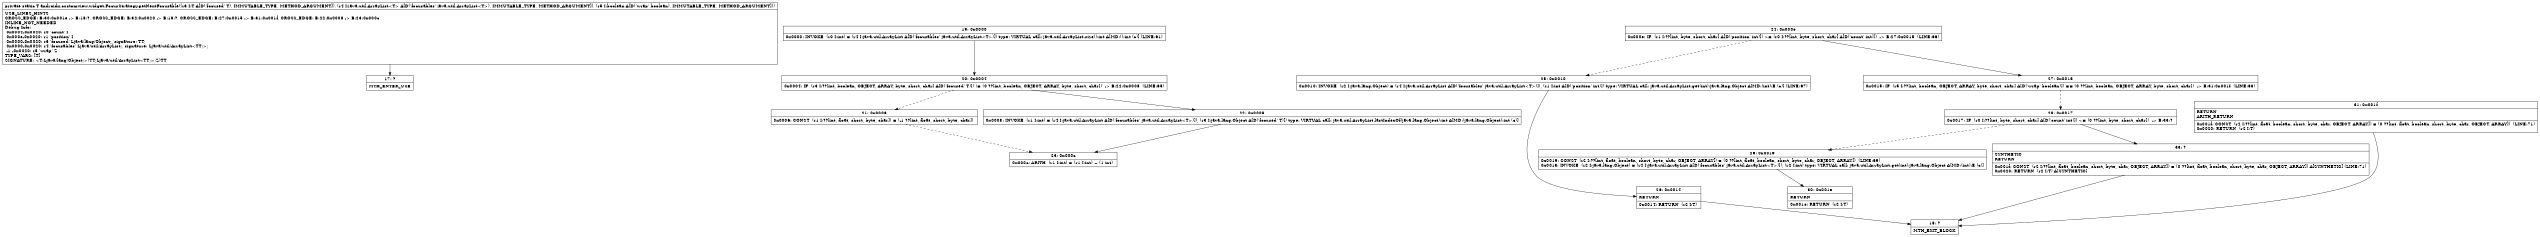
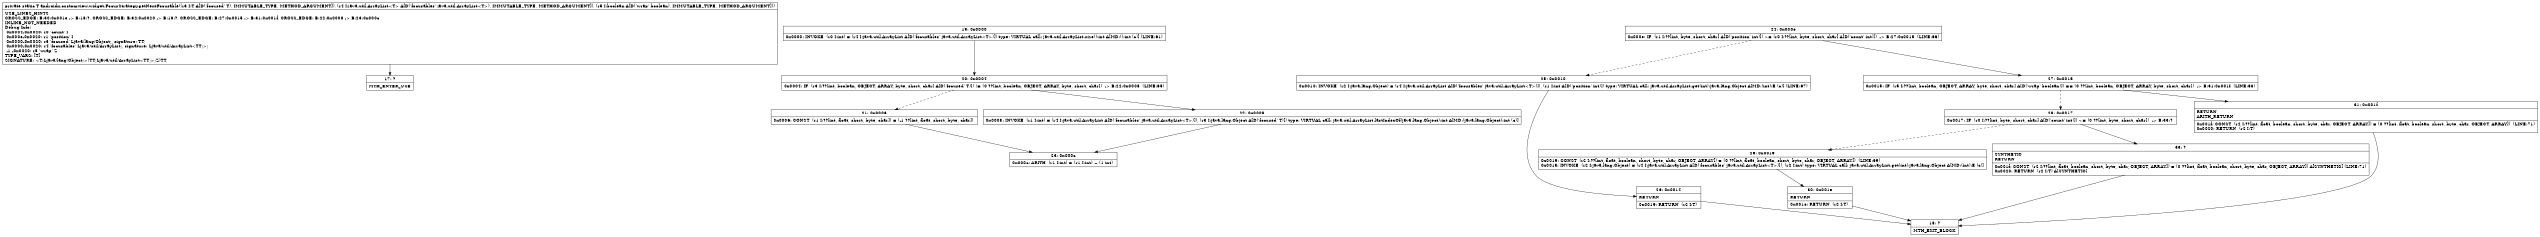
edge "27: 0x0015" -> "31: 0x001f": added
edge "21: 0x0006" -> "23: 0x000c": style dashed -> solid
node "26: 0x0014": text "0x0014: RETURN  (r2 I:T)" -> "0x0019: RETURN  (r2 I:T)"
edge "30: 0x001e" -> "18: ?": added
